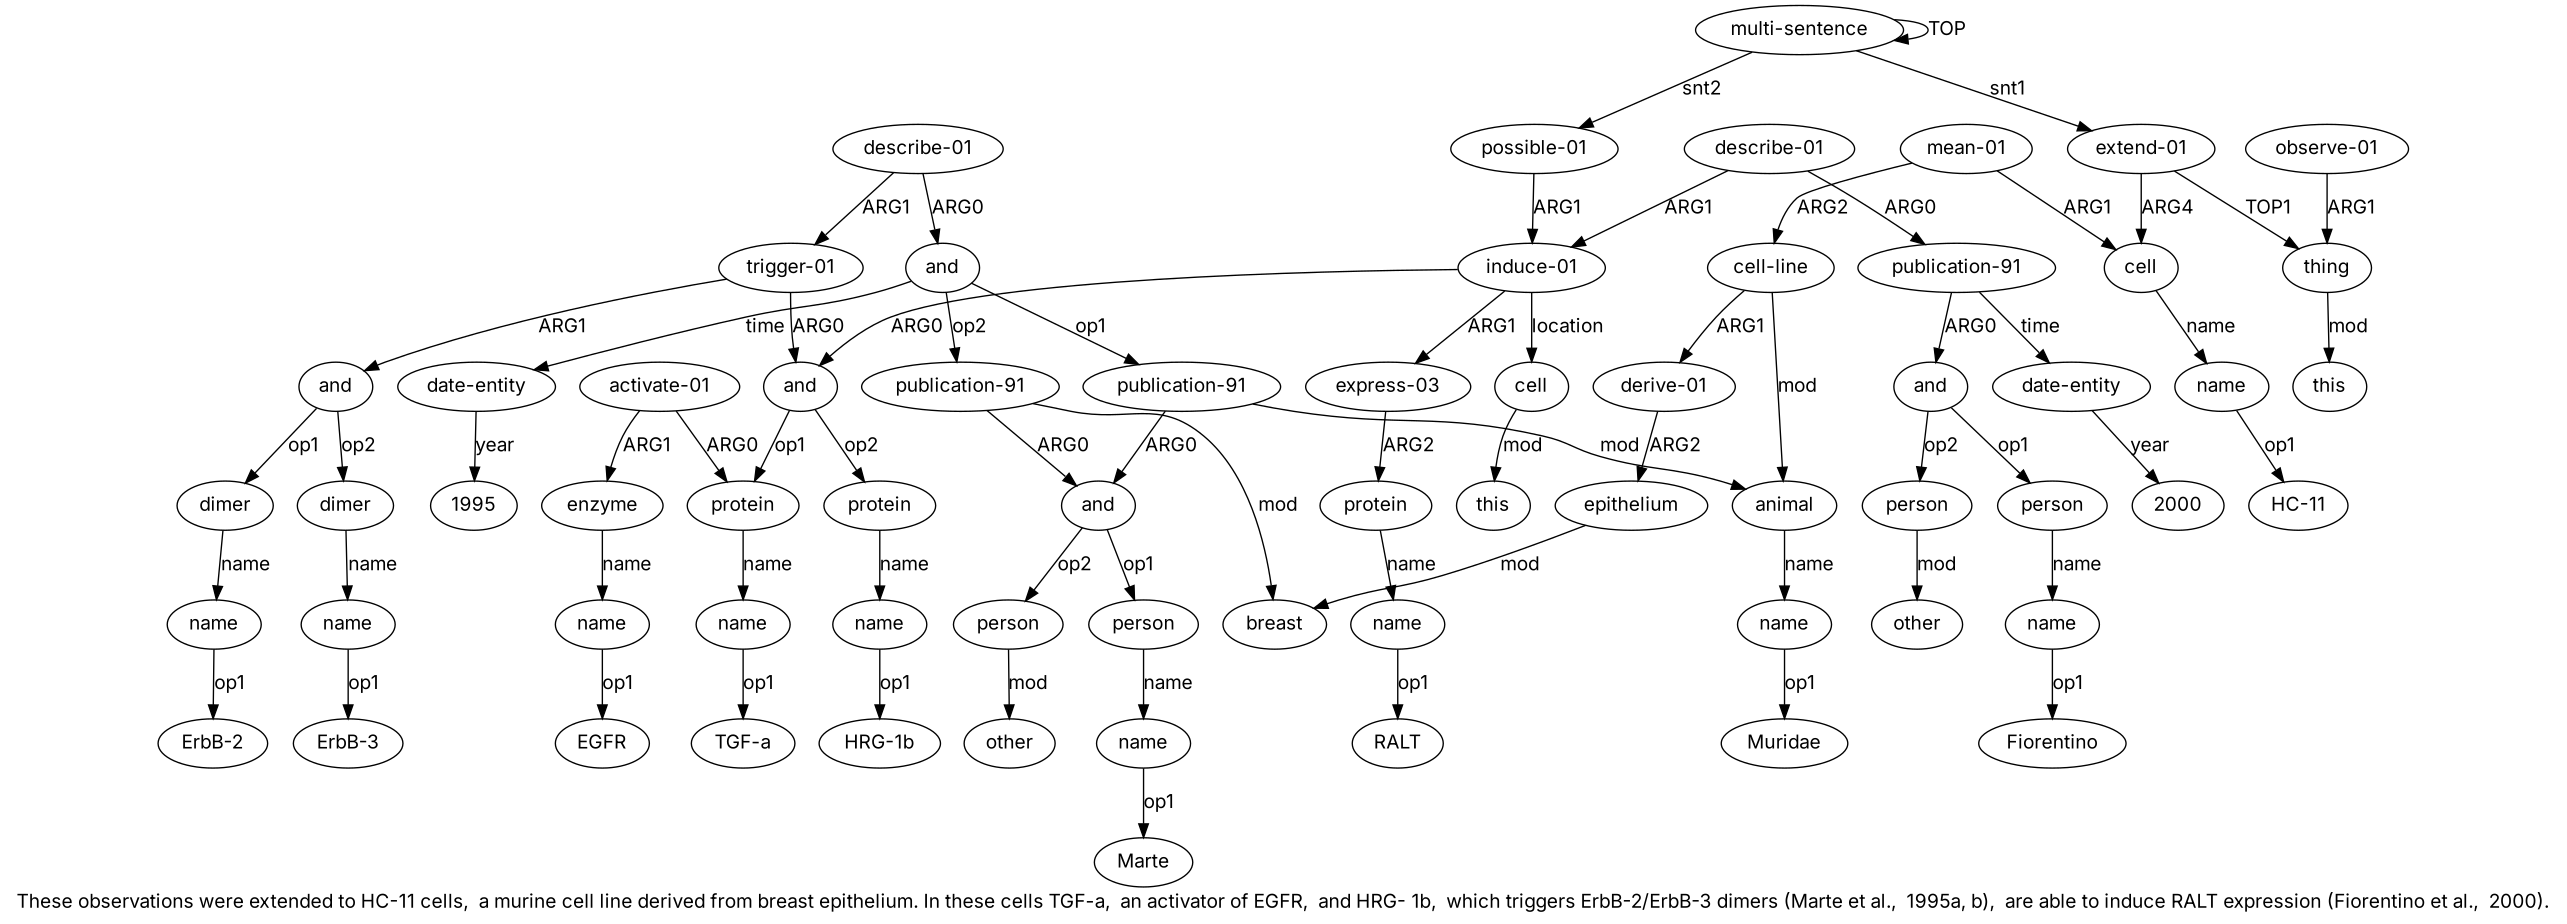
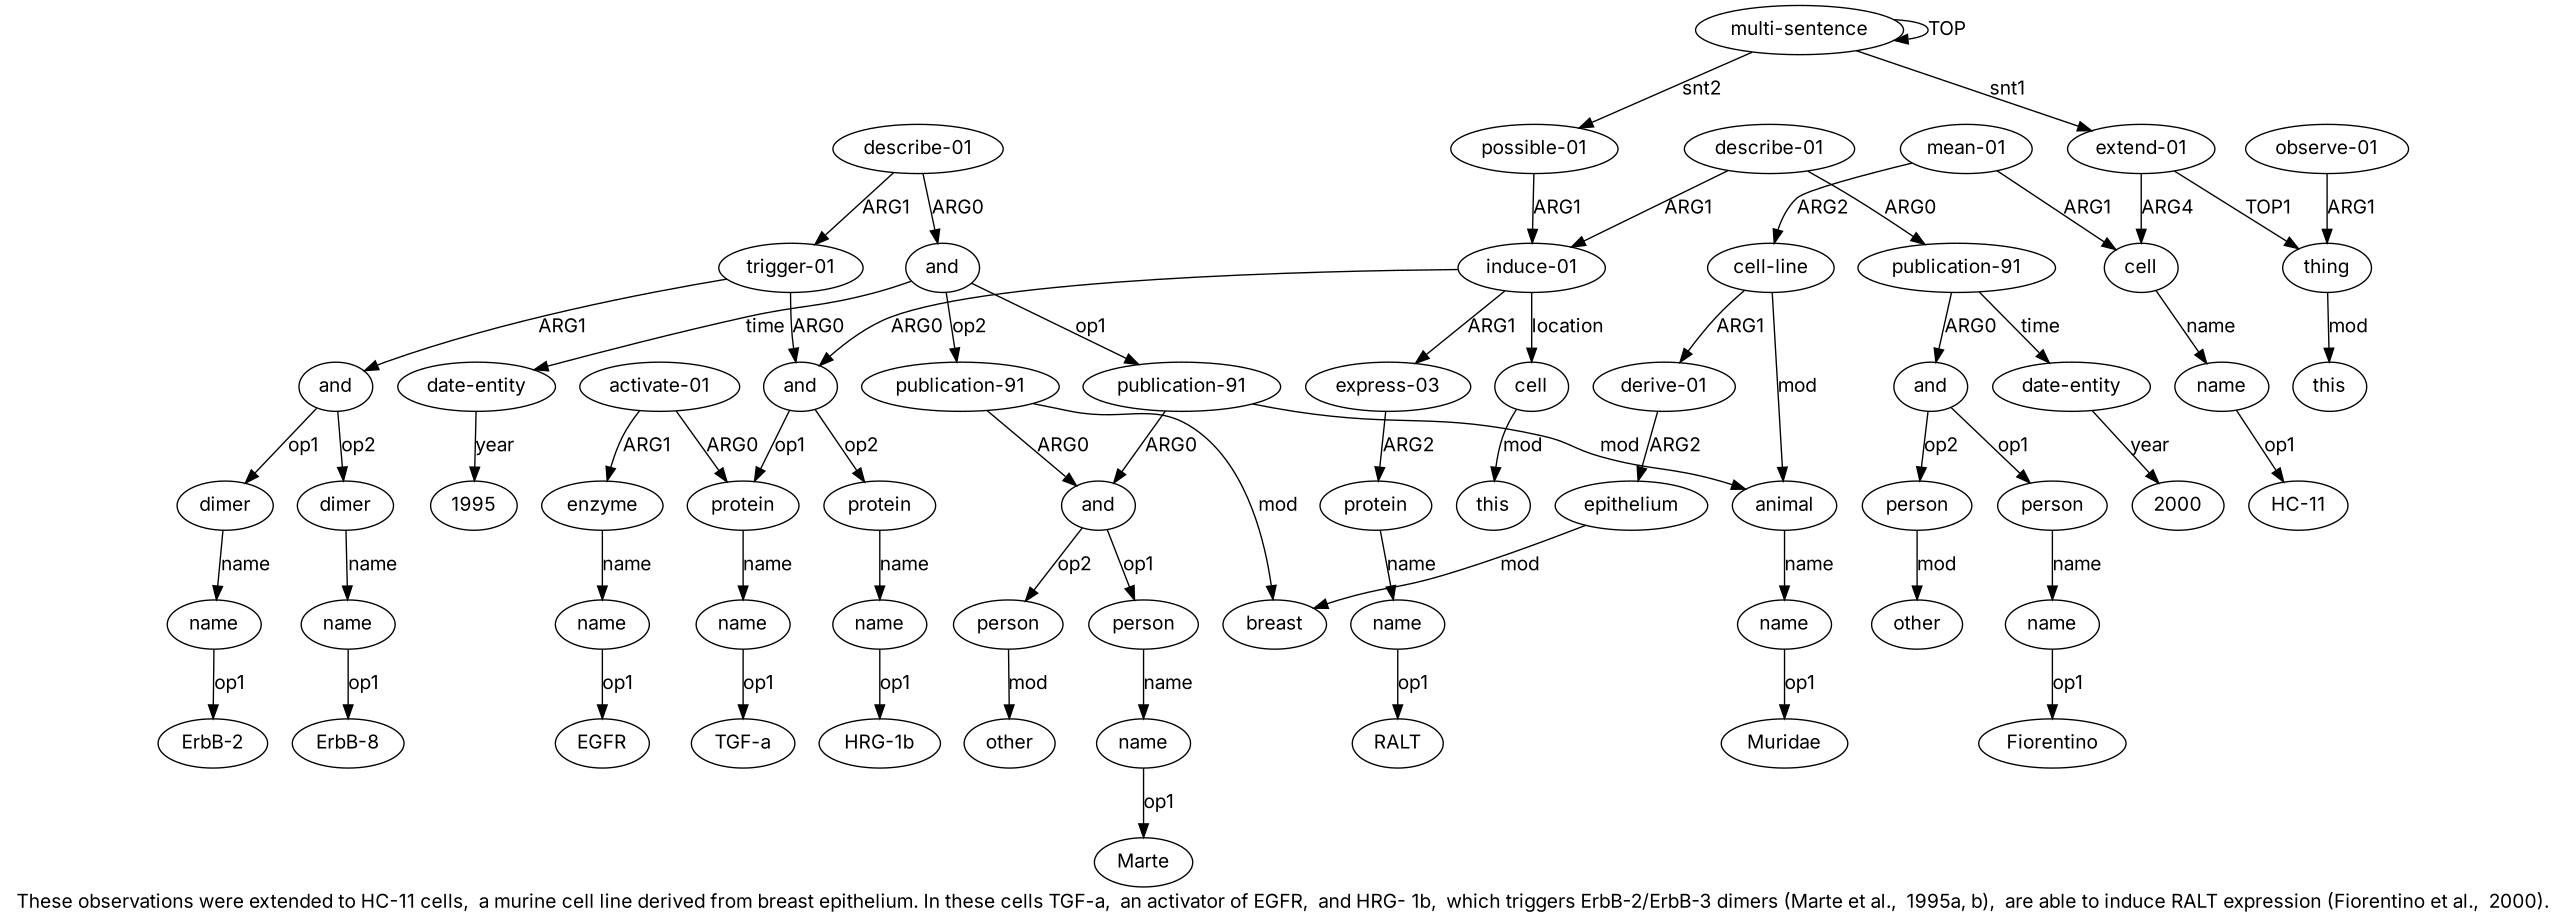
node "ErbB-3": label "ErbB-3" -> "ErbB-8"
